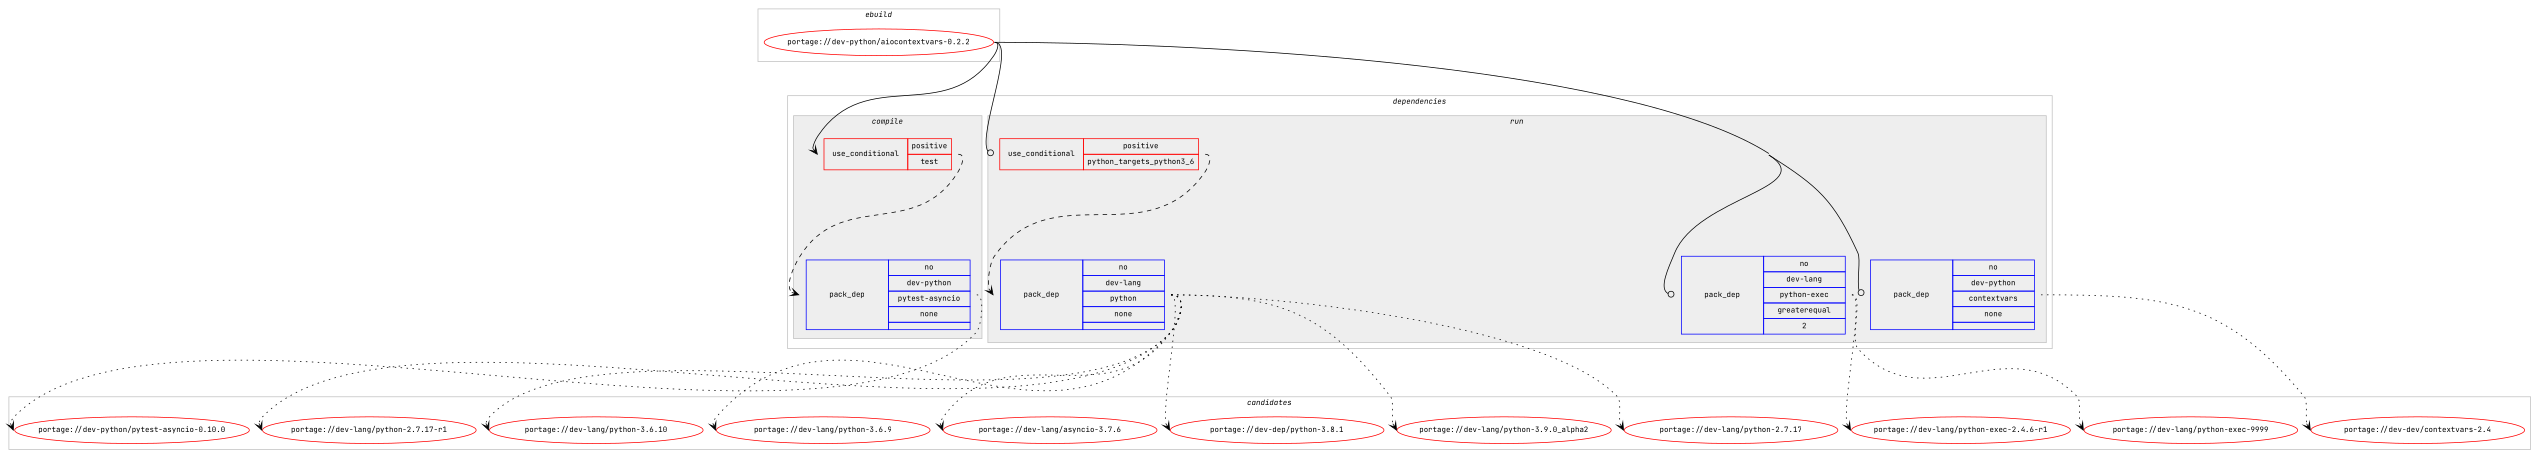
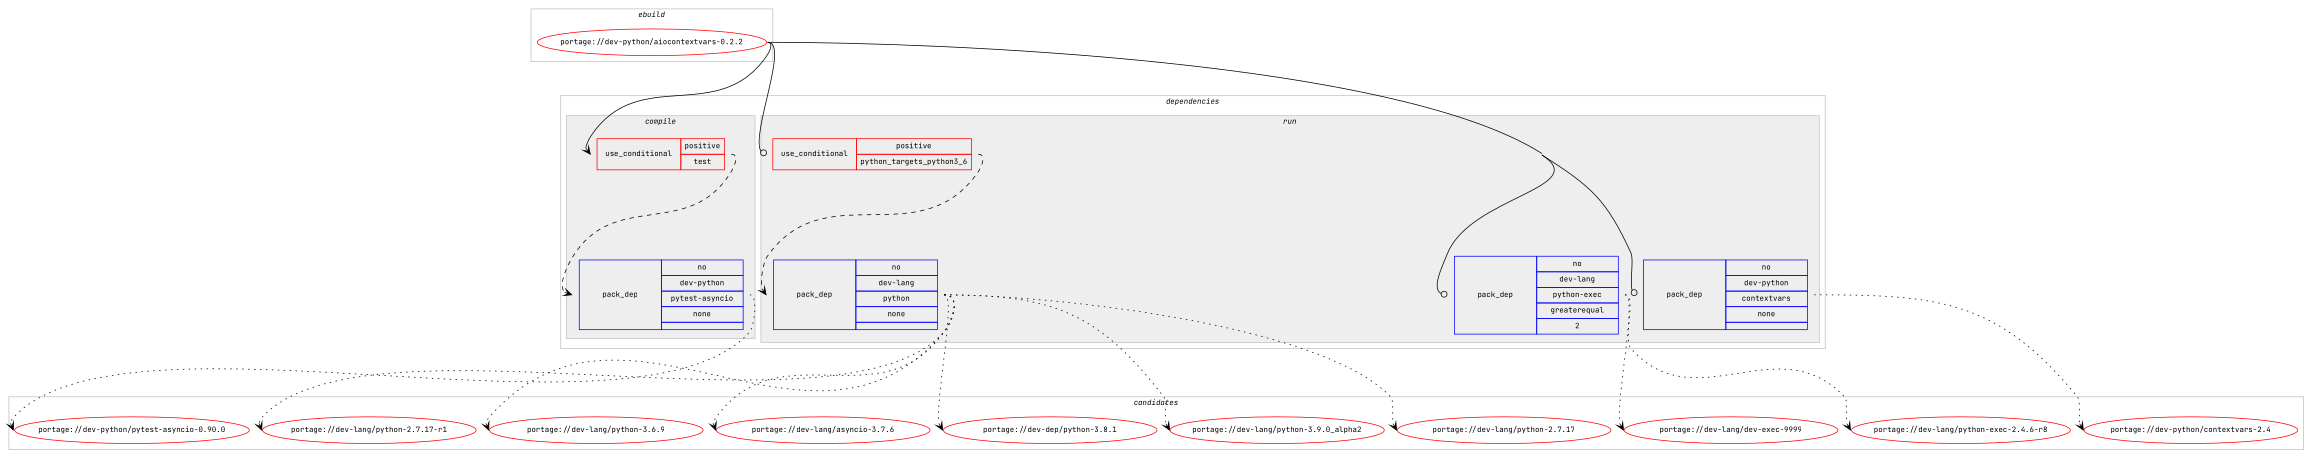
node "portage://dev-python/pytest-asyncio-0.10.0": label "portage://dev-python/pytest-asyncio-0.10.0" -> "portage://dev-python/pytest-asyncio-0.90.0"
node "portage://dev-lang/python-3.6.10": removed
node "portage://dev-lang/python-exec-2.4.6-r1": label "portage://dev-lang/python-exec-2.4.6-r1" -> "portage://dev-lang/python-exec-2.4.6-r8"
node "portage://dev-lang/python-exec-9999": label "portage://dev-lang/python-exec-9999" -> "portage://dev-lang/dev-exec-9999"
node "portage://dev-dev/contextvars-2.4": label "portage://dev-dev/contextvars-2.4" -> "portage://dev-python/contextvars-2.4"
